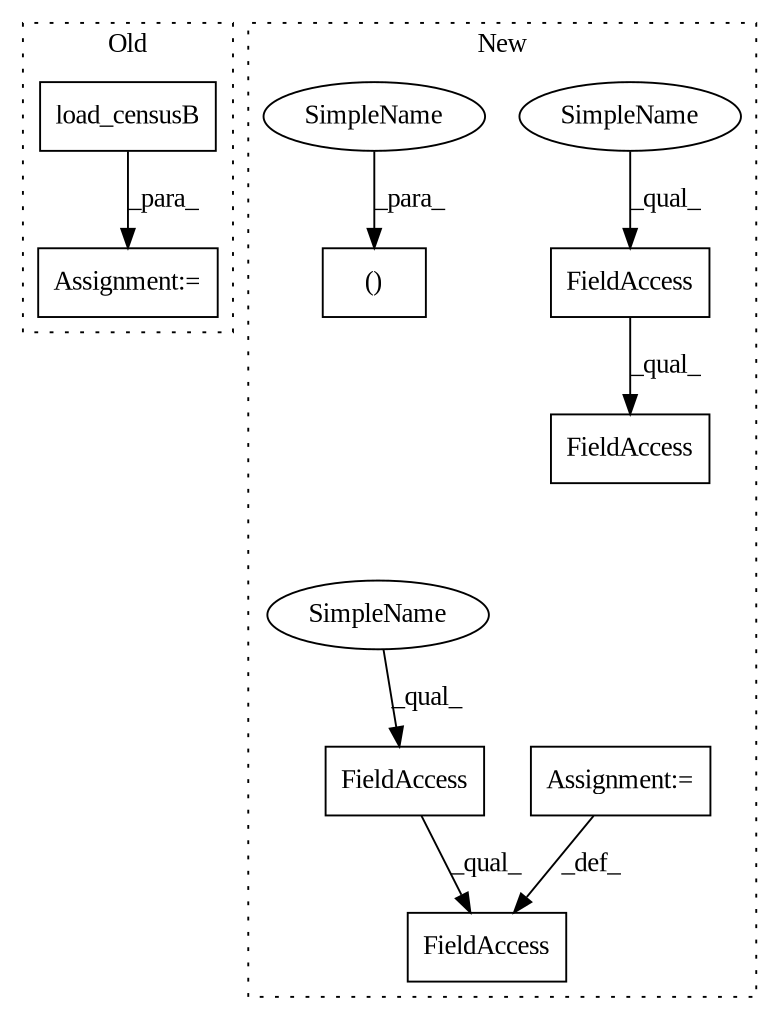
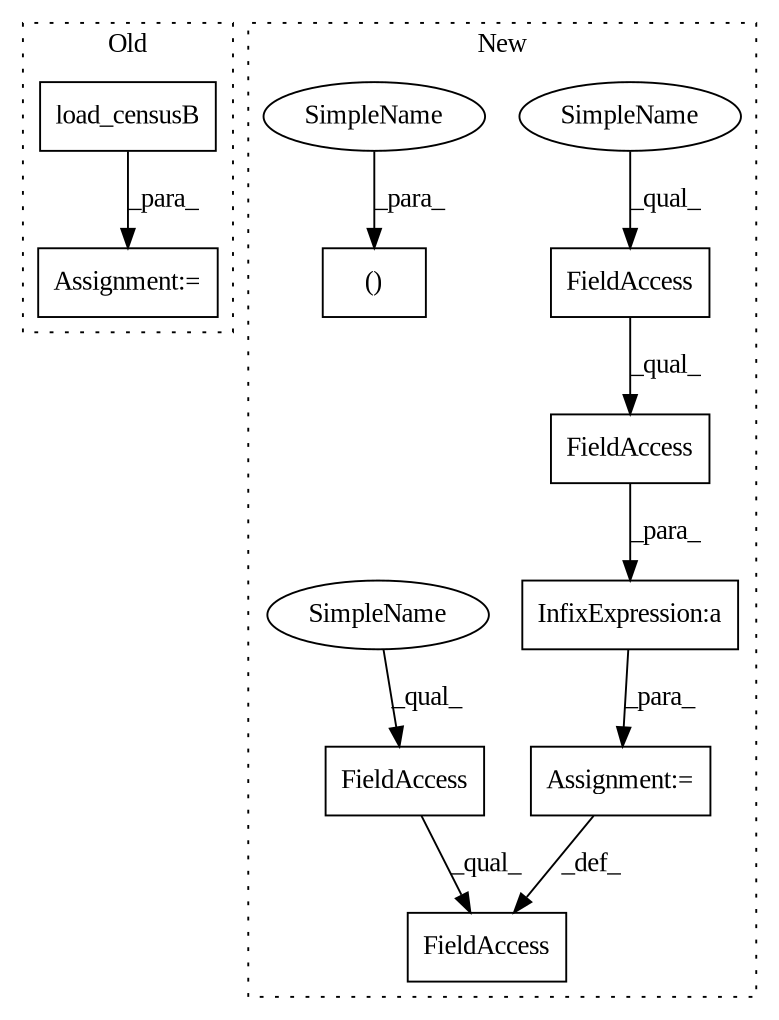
node "InfixExpression:a": added
